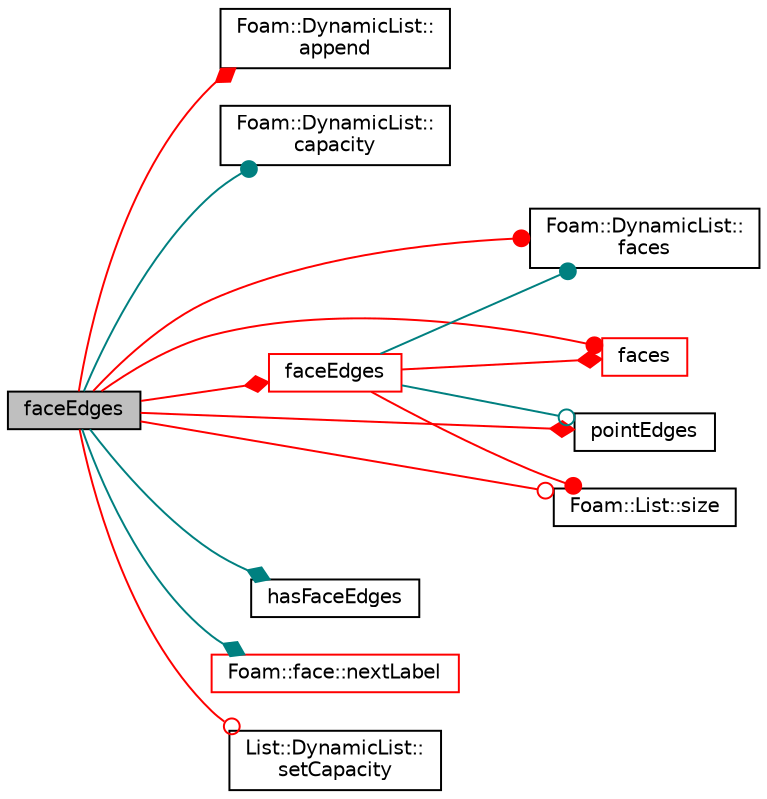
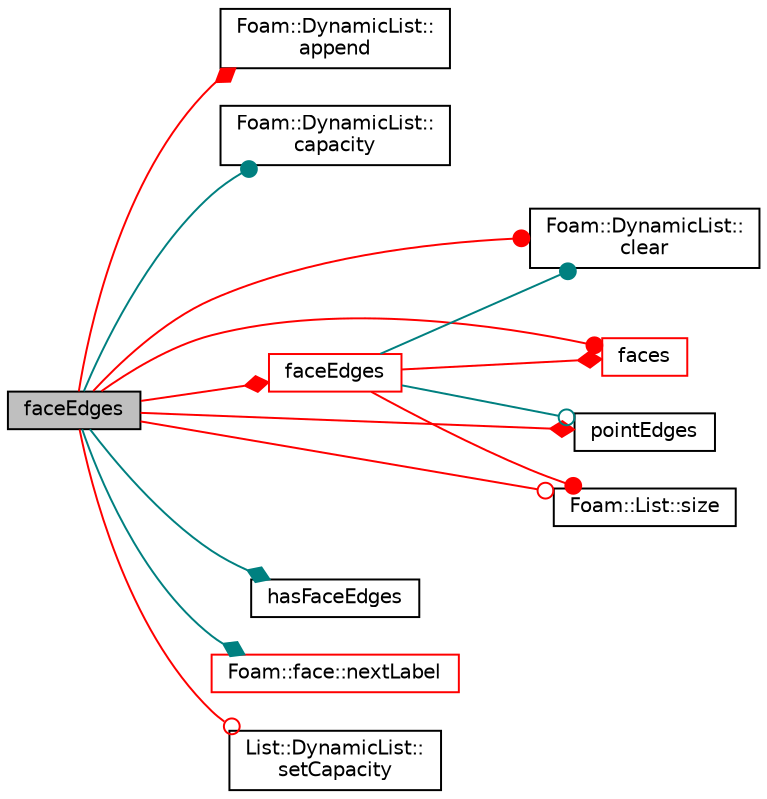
node "Foam::DynamicList:: faces": label "Foam::DynamicList:: faces" -> "Foam::DynamicList:: clear"
